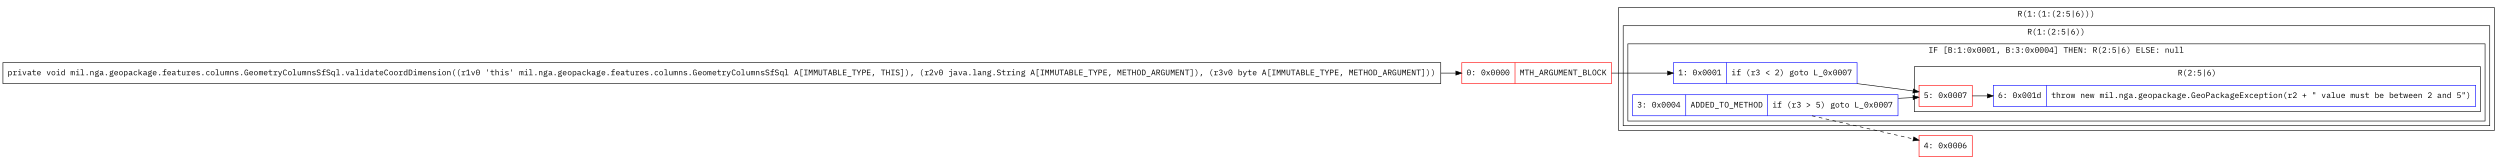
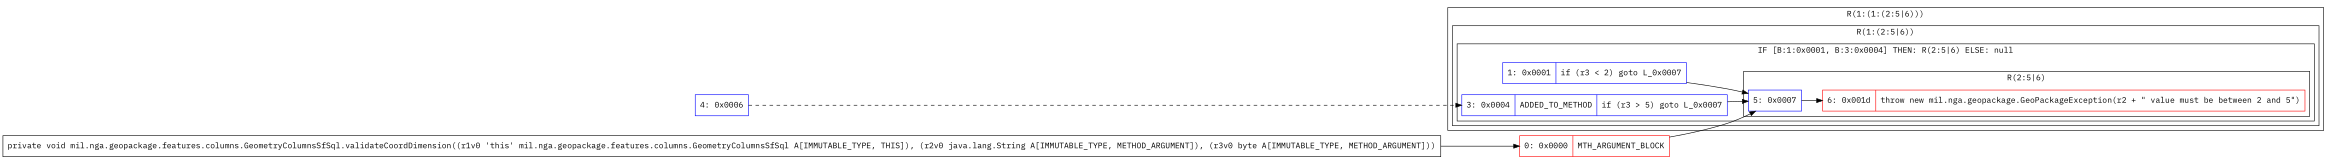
edge "0: 0x0000" -> "1: 0x0001": now "0: 0x0000" -> "5: 0x0007"
node "5: 0x0007": color red -> blue
node "6: 0x001d": color blue -> red
edge "3: 0x0004" -> "4: 0x0006": reversed
node "4: 0x0006": color red -> blue
